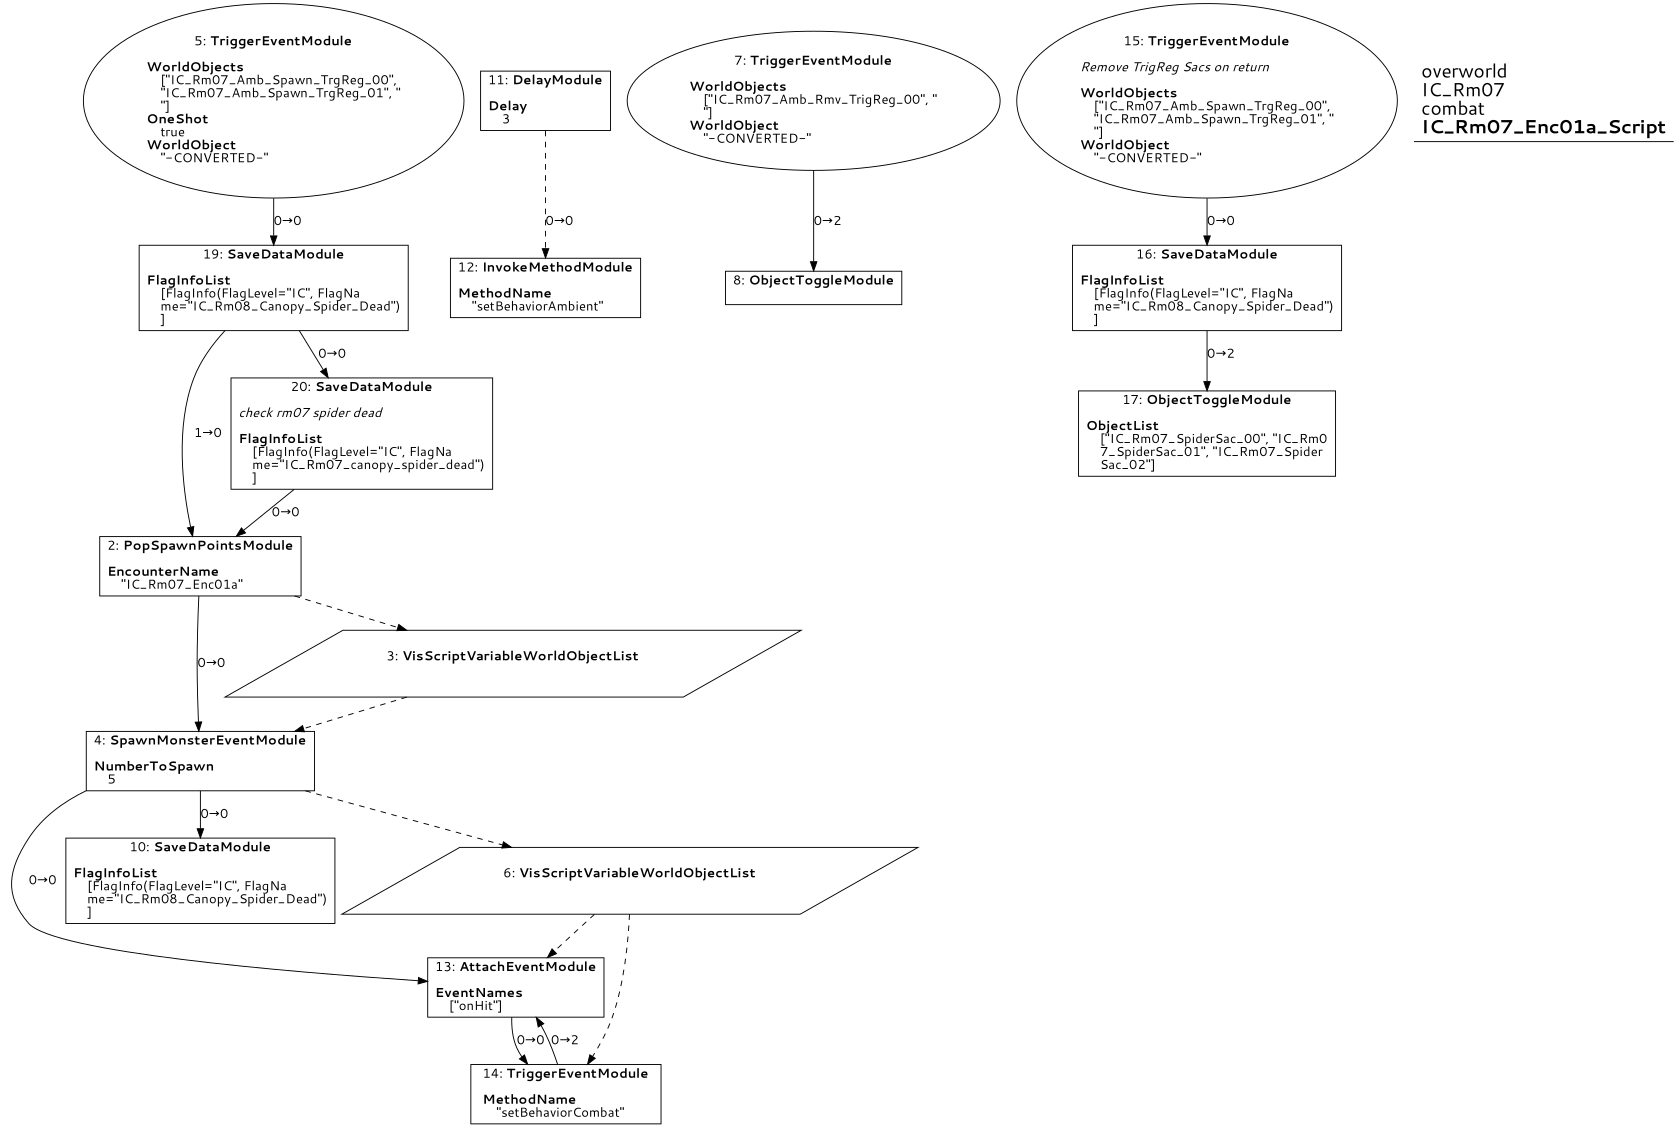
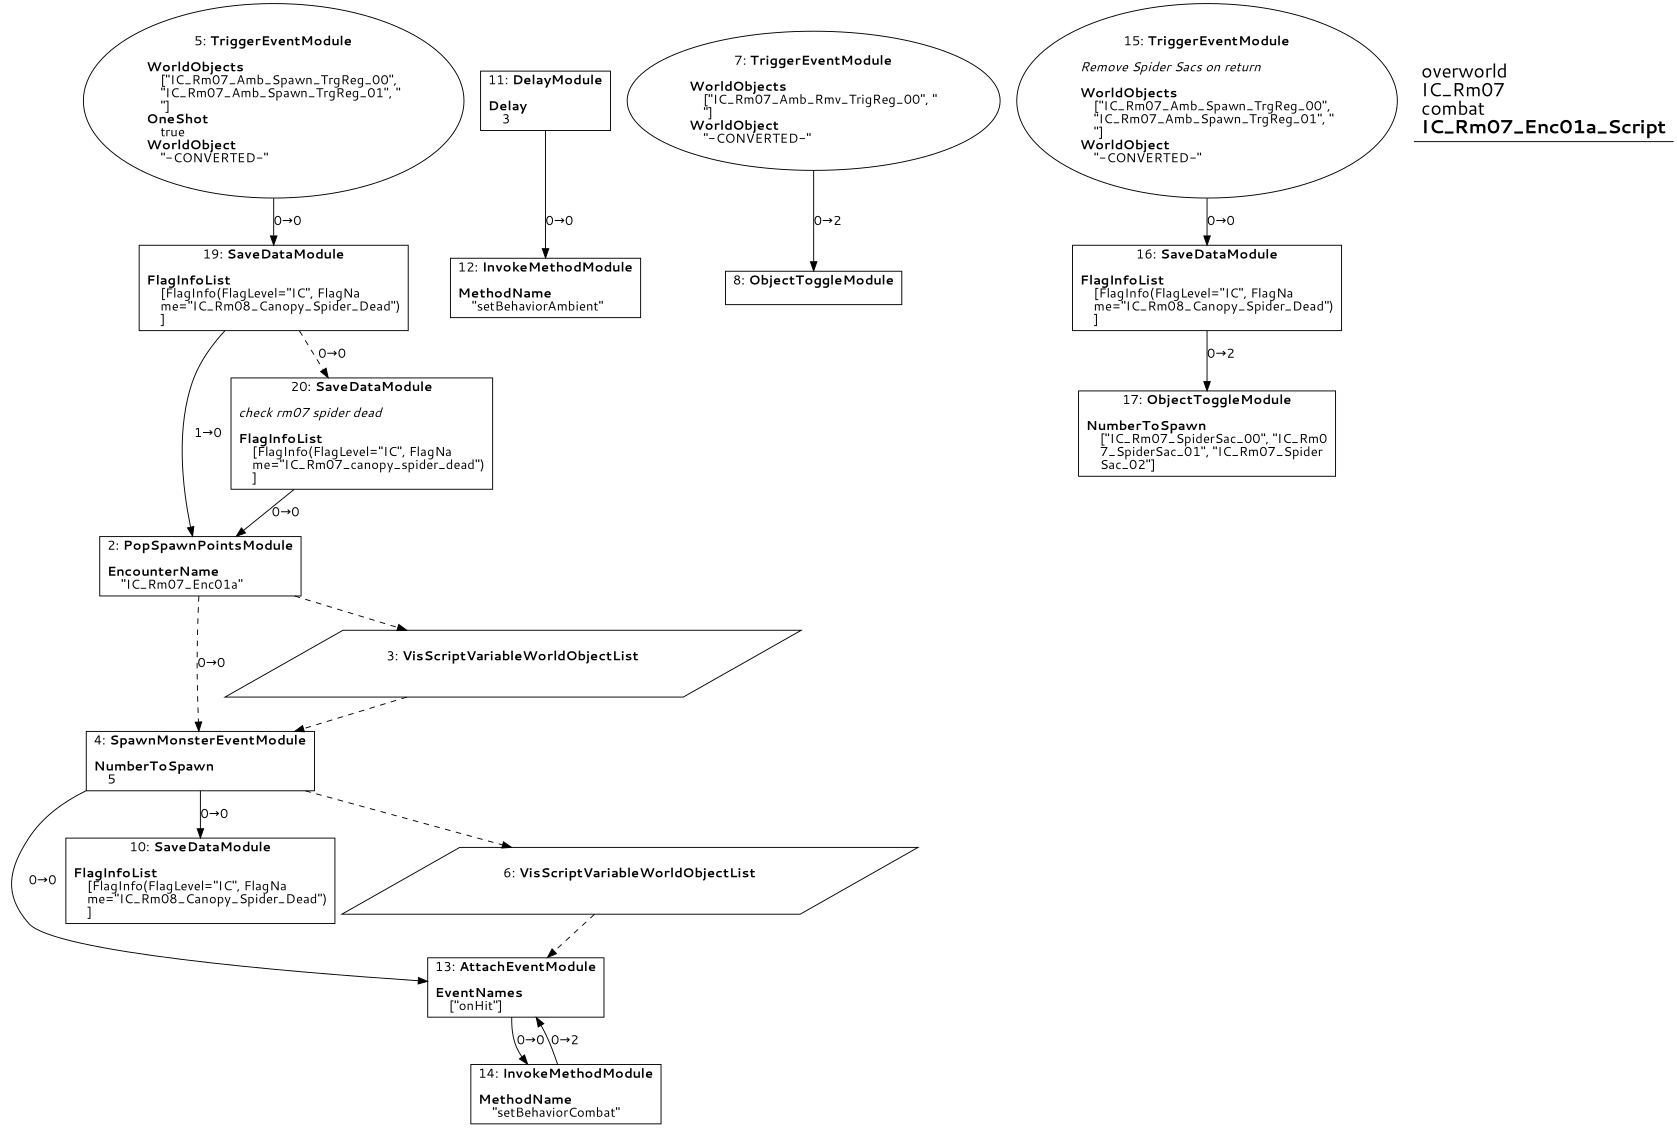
node "15:": text "Remove TrigReg Sacs on return" -> "Remove Spider Sacs on return"
edge "11:" -> "12:": style dashed -> solid
edge "19:" -> "20:": style solid -> dashed
node "17:": text "ObjectList" -> "NumberToSpawn"
edge "2:" -> "4:": style solid -> dashed
edge "6:" -> "14:": removed
node "14:": text "TriggerEventModule" -> "InvokeMethodModule"
